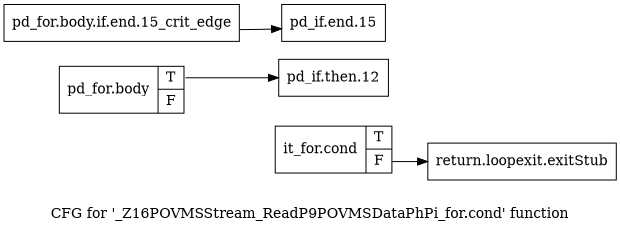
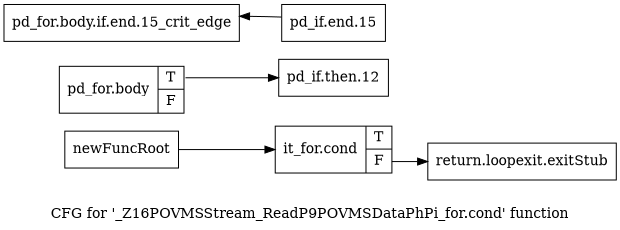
edge "pd_for.body.if.end.15_crit_edge" -> "pd_if.end.15": reversed
node "newFuncRoot": added
